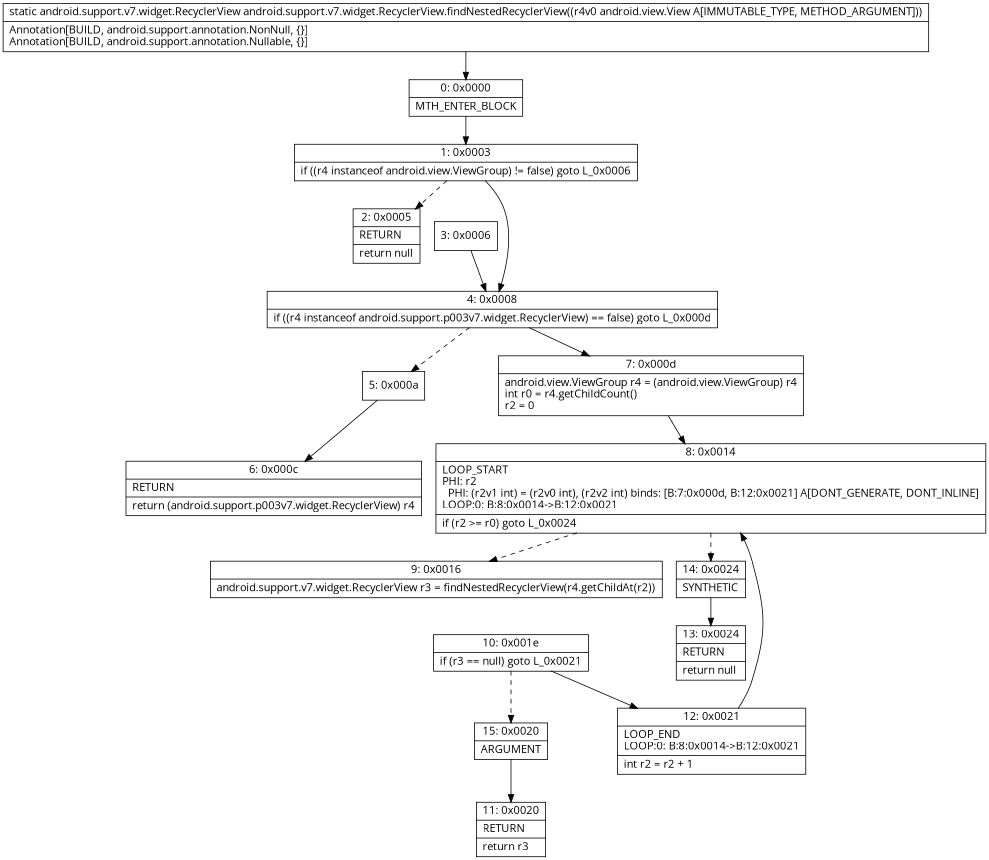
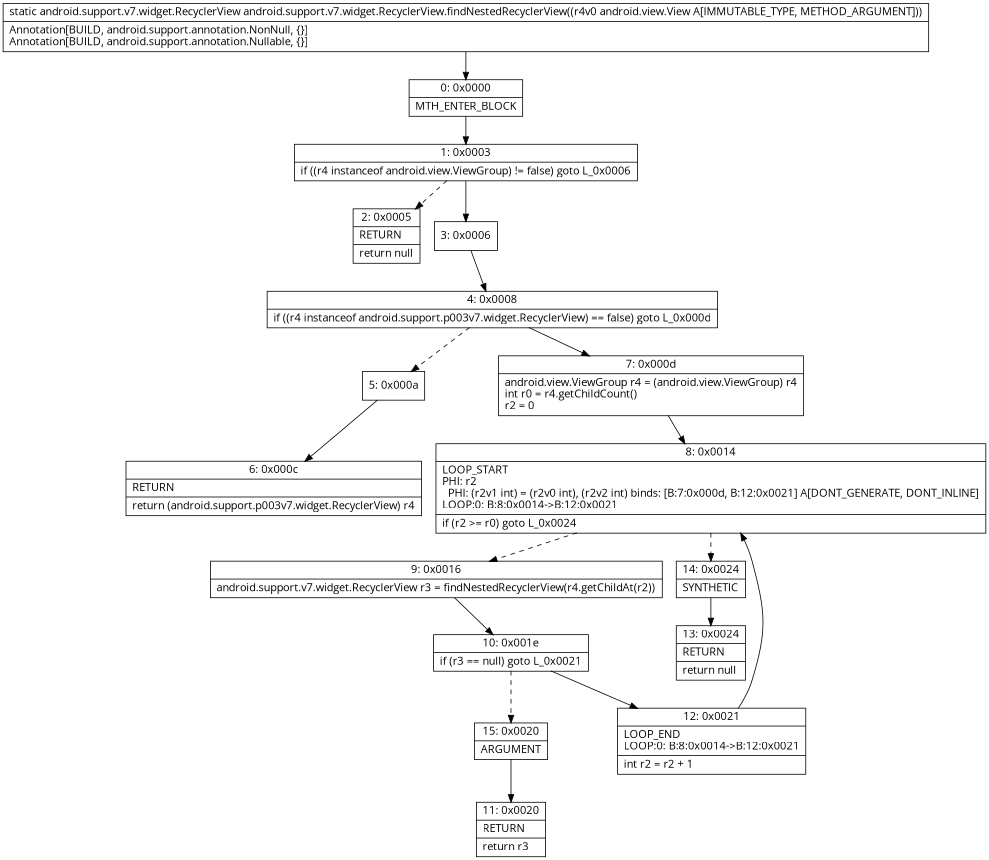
edge "1: 0x0003" -> "4: 0x0008": now "1: 0x0003" -> "3: 0x0006"
edge "9: 0x0016" -> "10: 0x001e": added
